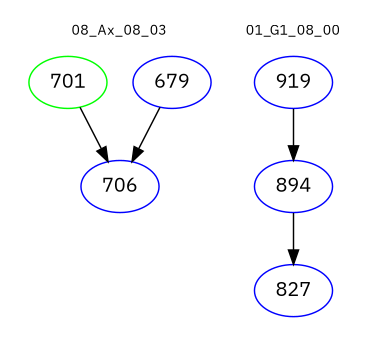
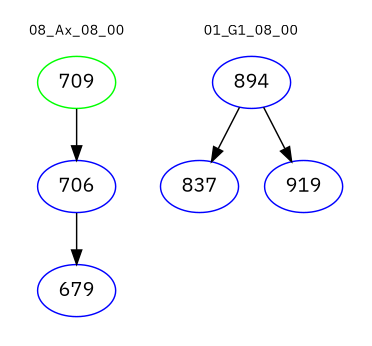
cluster "08_Ax_08_03": label "08_Ax_08_03" -> "08_Ax_08_00"
node "701": label "701" -> "709"
edge "919" -> "894": reversed
edge "679" -> "706": reversed
node "827": label "827" -> "837"
